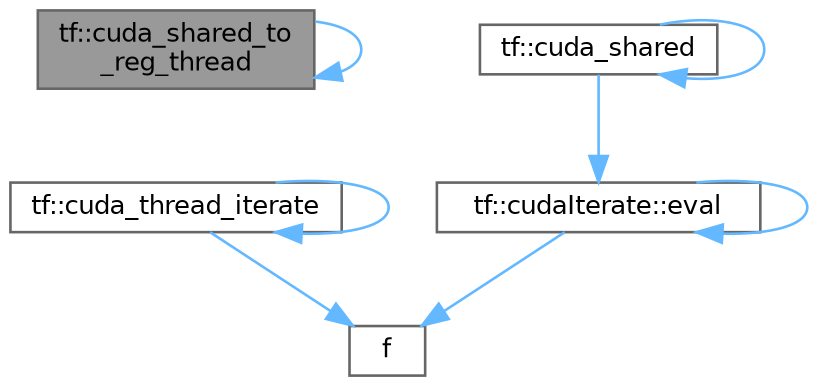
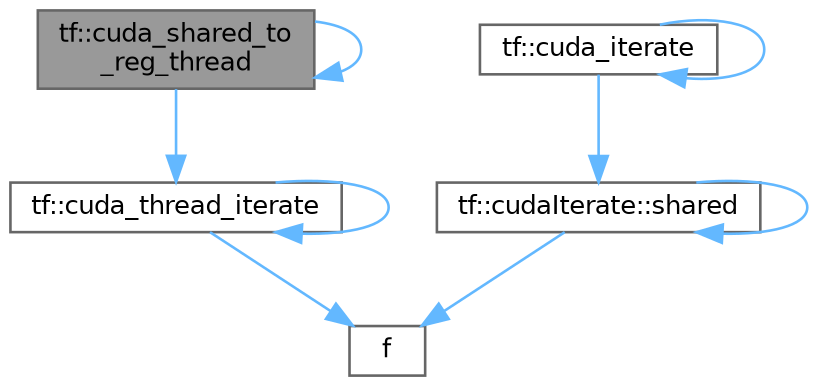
node "tf::cuda_shared": label "tf::cuda_shared" -> "tf::cuda_iterate"
edge "tf::cuda_shared_to _reg_thread" -> "tf::cuda_thread_iterate": added
node "tf::cudaIterate::eval": label "tf::cudaIterate::eval" -> "tf::cudaIterate::shared"
